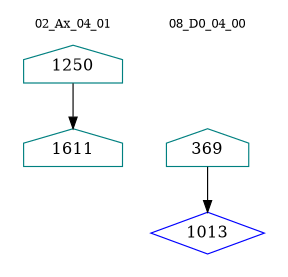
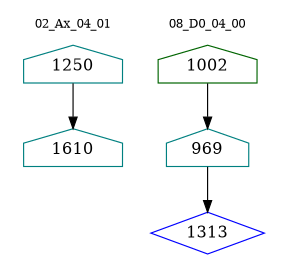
node "1002": added
node "1611": label "1611" -> "1610"
node "369": label "369" -> "969"
node "1013": label "1013" -> "1313"
